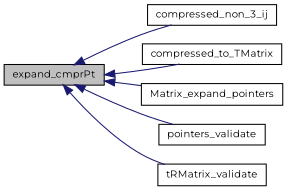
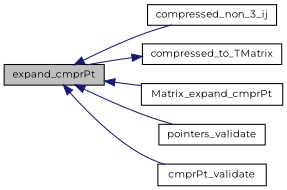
edge "compressed_to_TMatrix" -> "expand_cmprPt": reversed
node "Matrix_expand_pointers": label "Matrix_expand_pointers" -> "Matrix_expand_cmprPt"
node "tRMatrix_validate": label "tRMatrix_validate" -> "cmprPt_validate"
